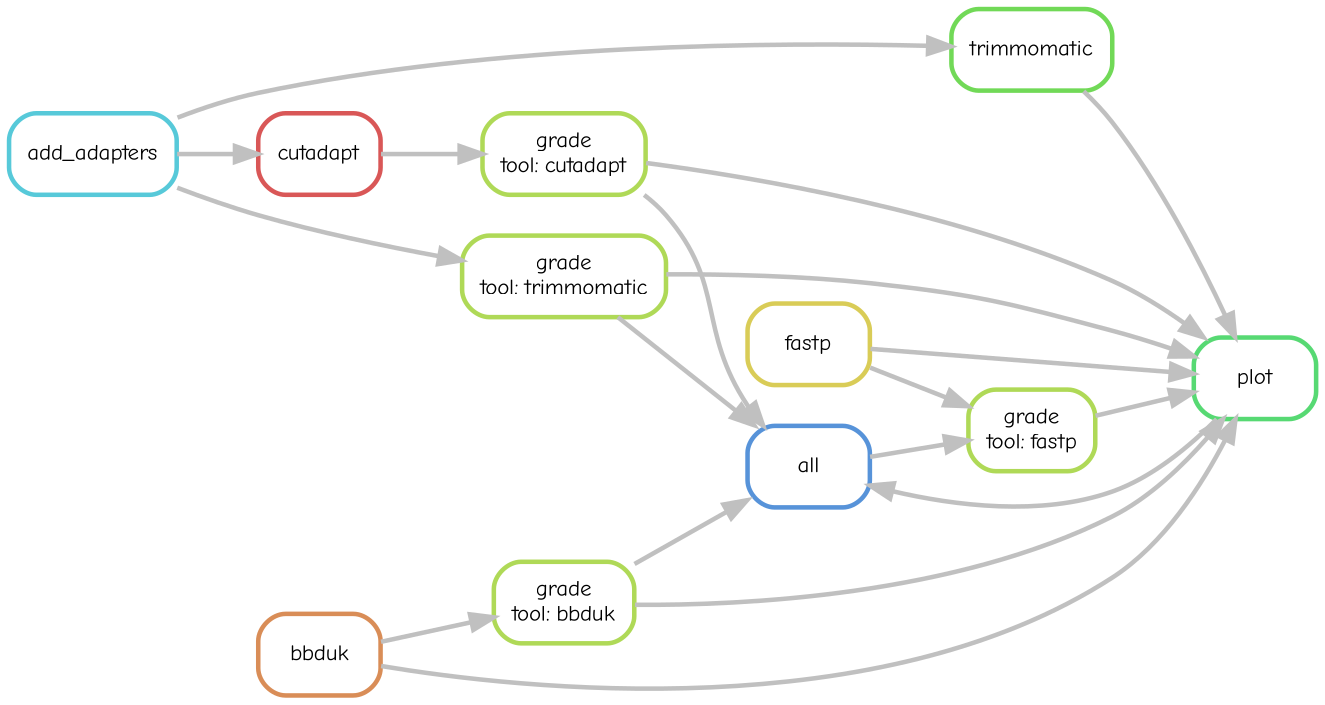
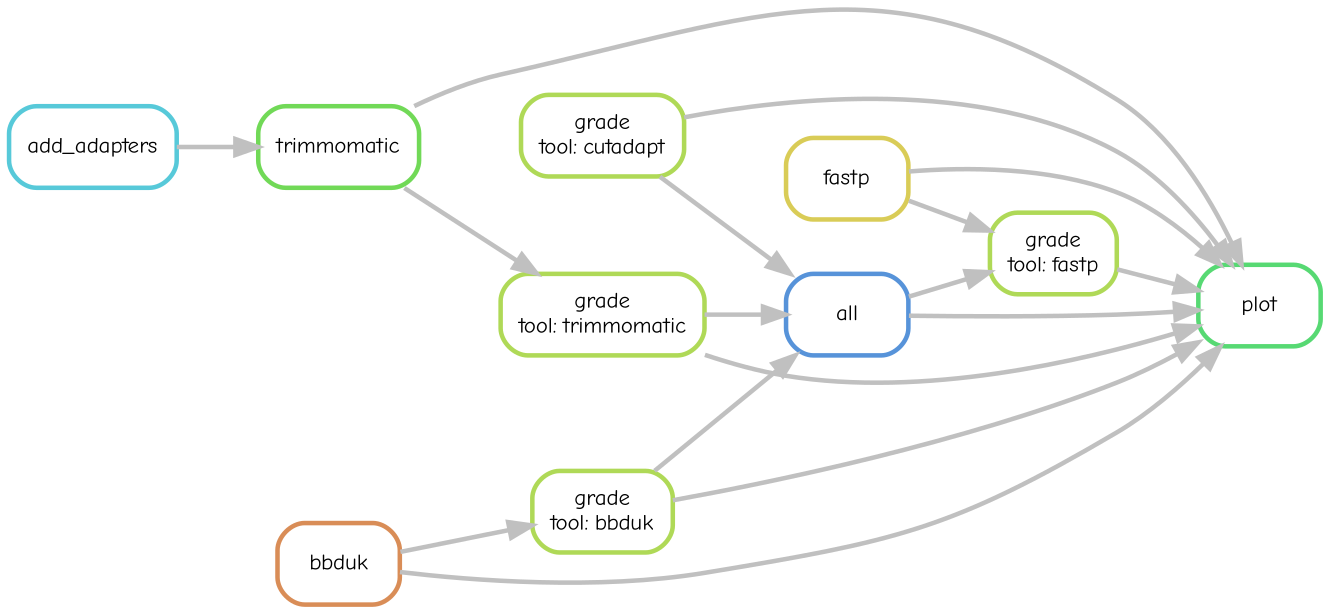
node "cutadapt": removed
edge "add_adapters" -> "grade tool: trimmomatic": now "trimmomatic" -> "grade tool: trimmomatic"
edge "plot" -> "all": reversed
